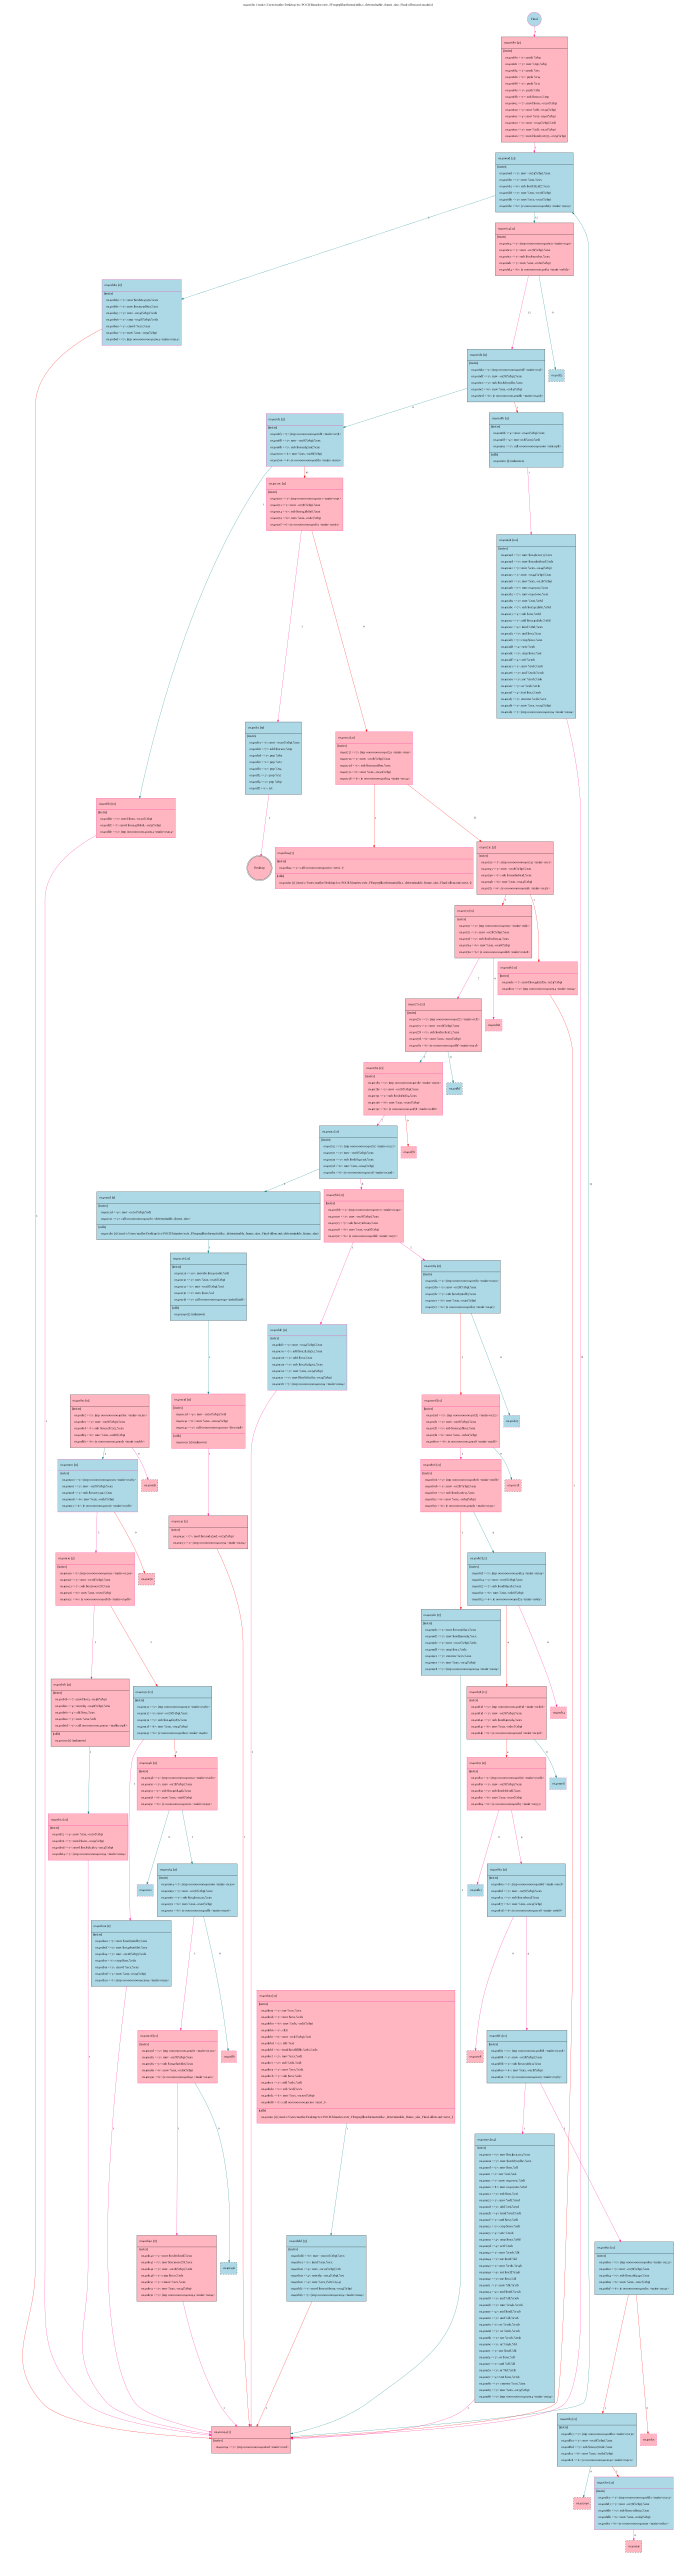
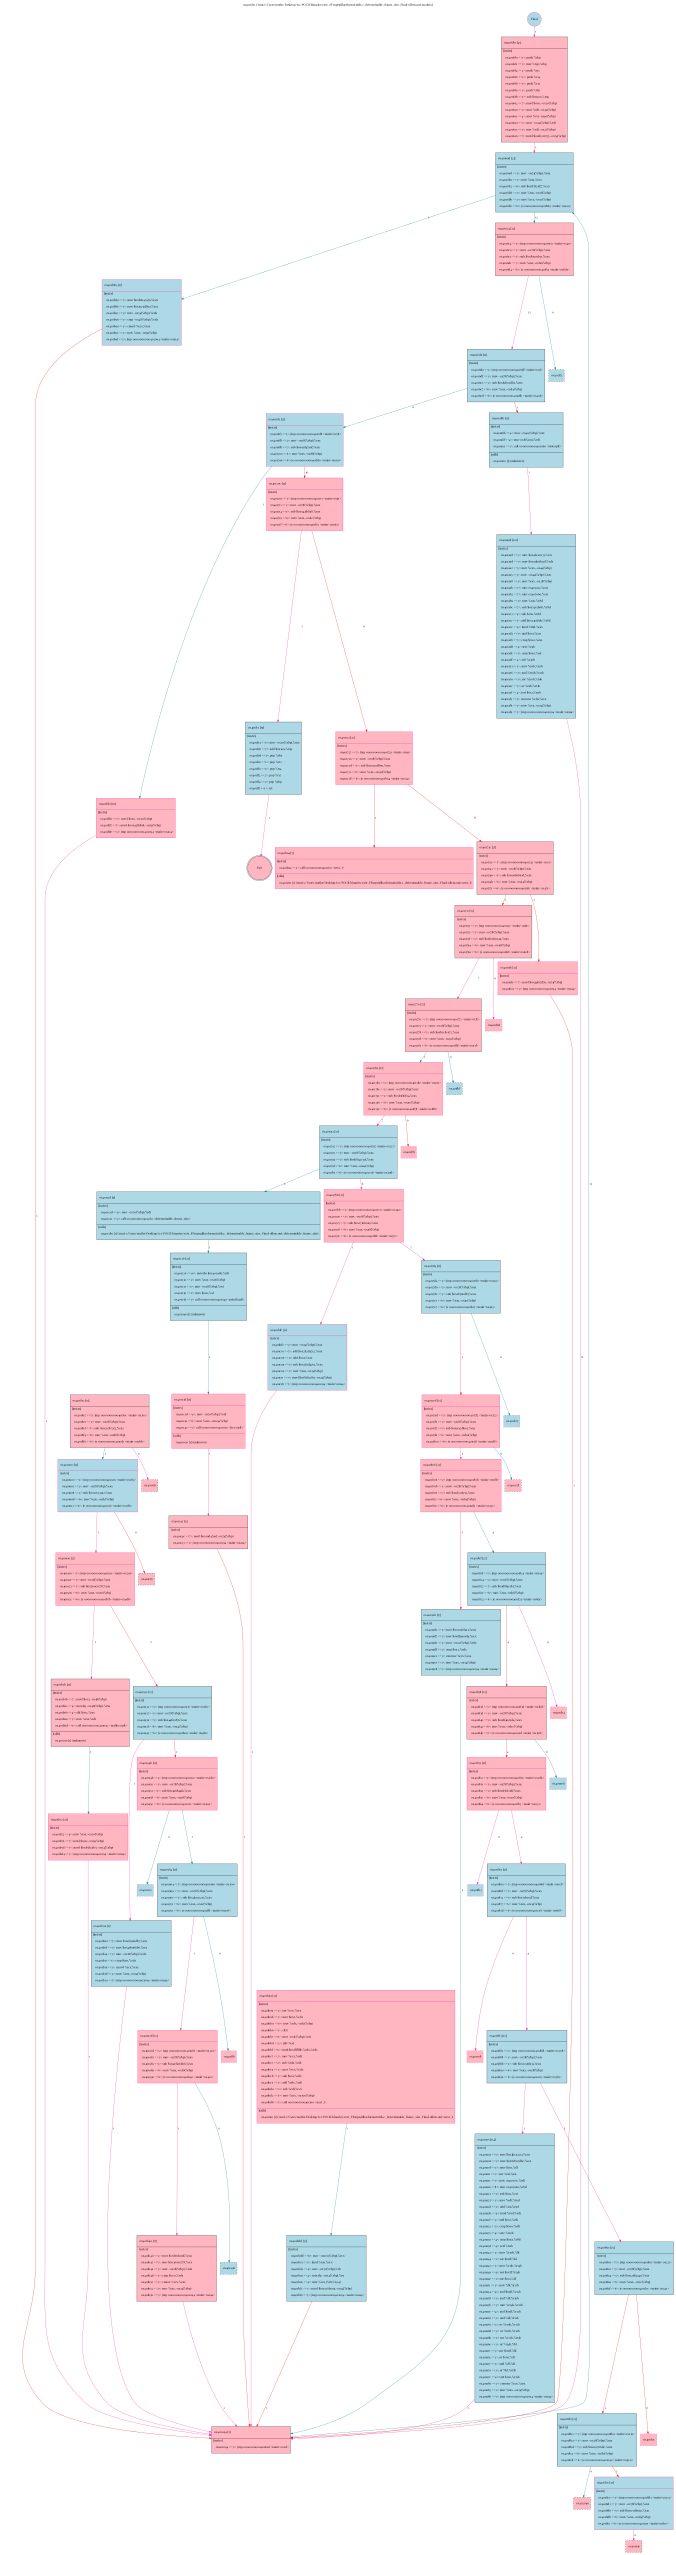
node "Desktop": label "Desktop" -> "Exit"
node "0x401ce8": color black -> deeppink
